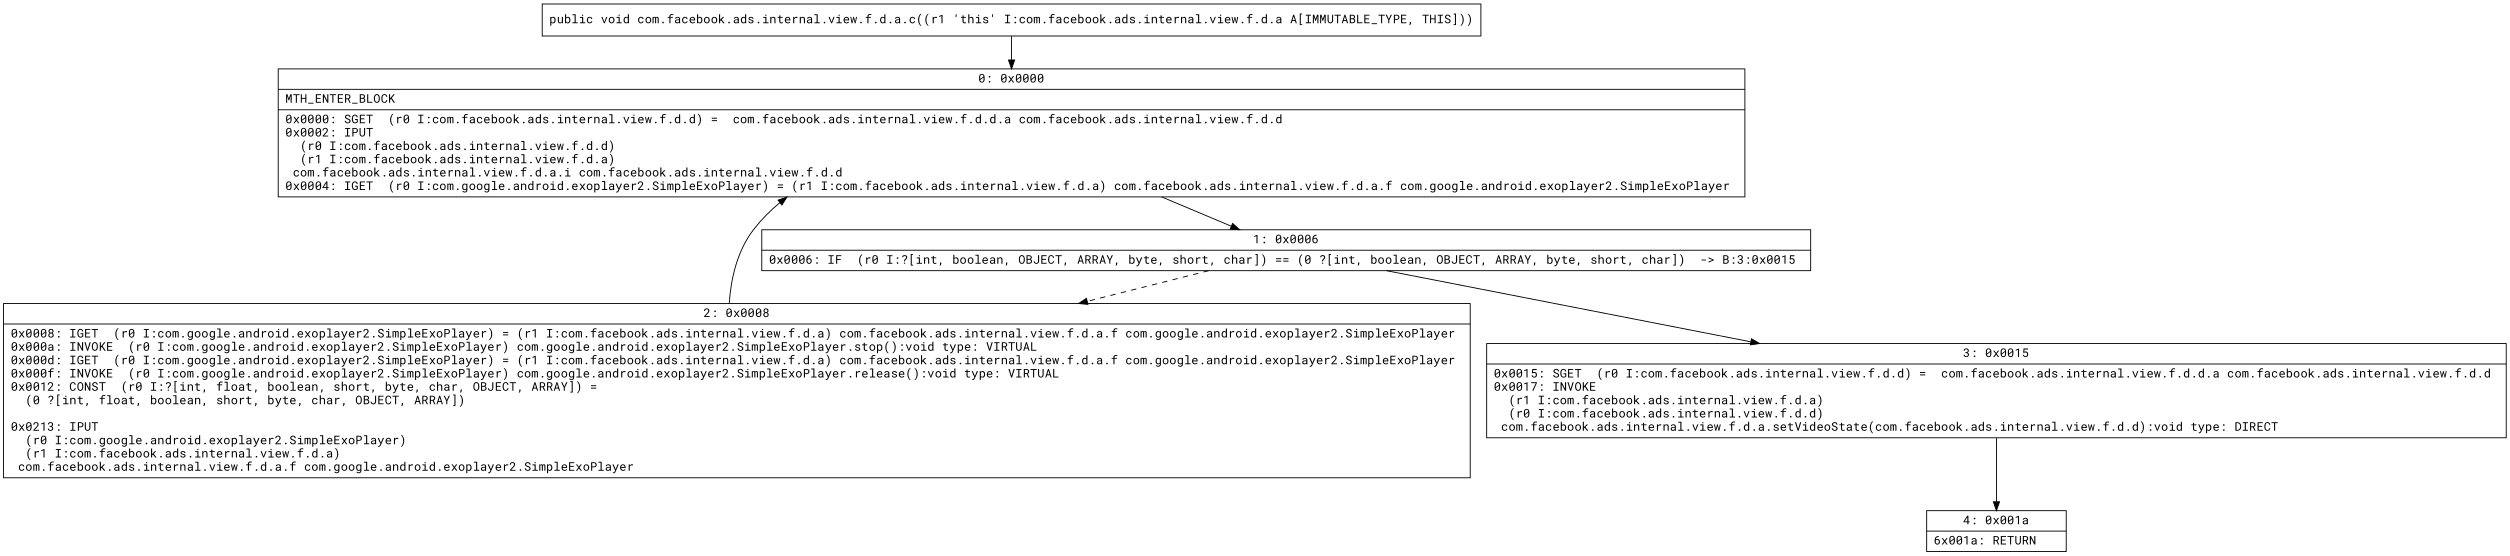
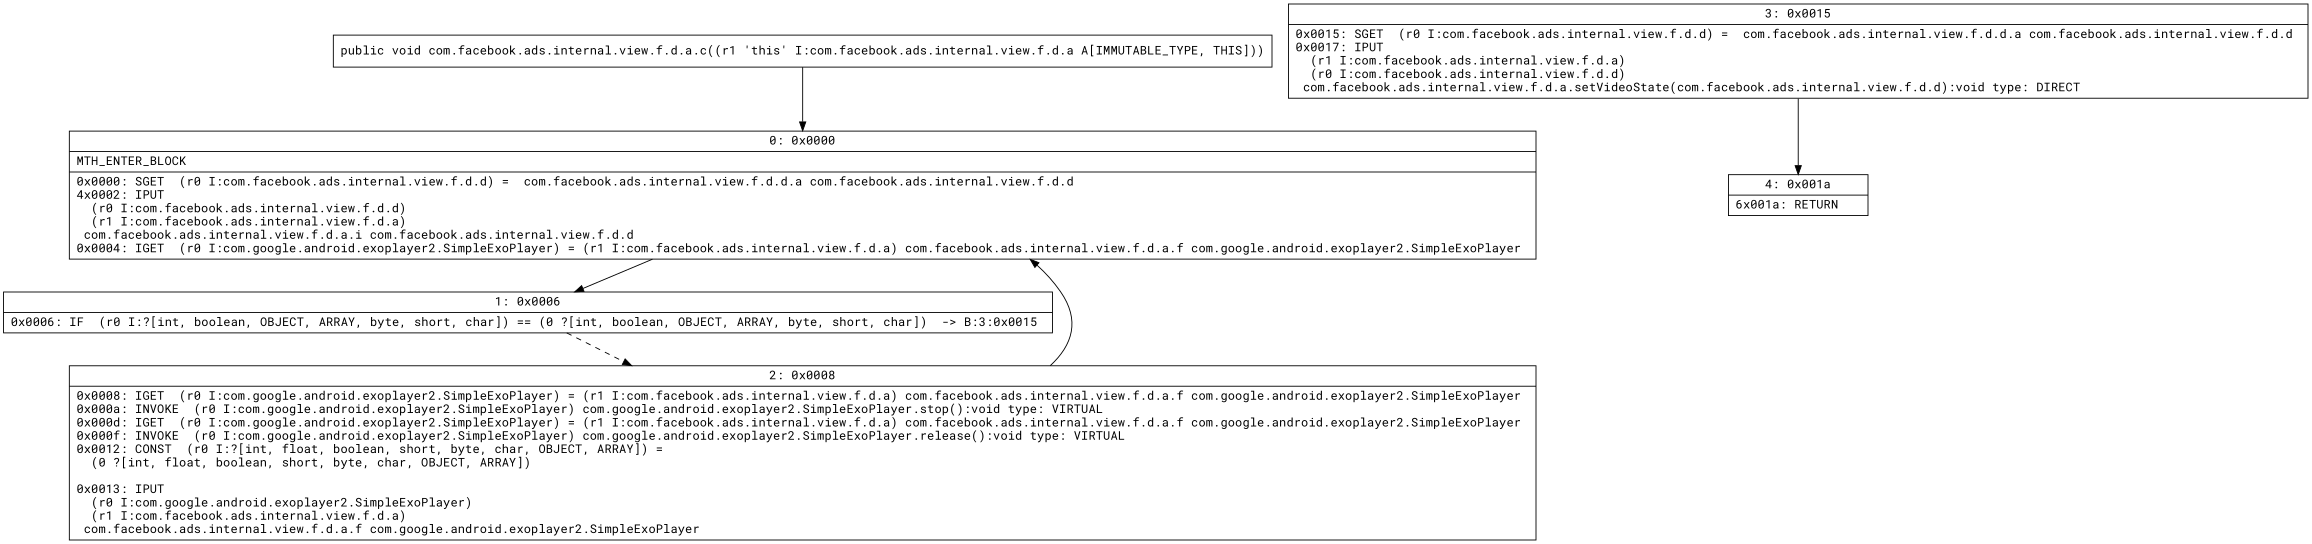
node "0: 0x0000": text "0x0002: IPUT" -> "4x0002: IPUT"
edge "1: 0x0006" -> "3: 0x0015": removed
node "3: 0x0015": text "0x0017: INVOKE" -> "0x0017: IPUT"
node "2: 0x0008": text "0x0213: IPUT" -> "0x0013: IPUT"
